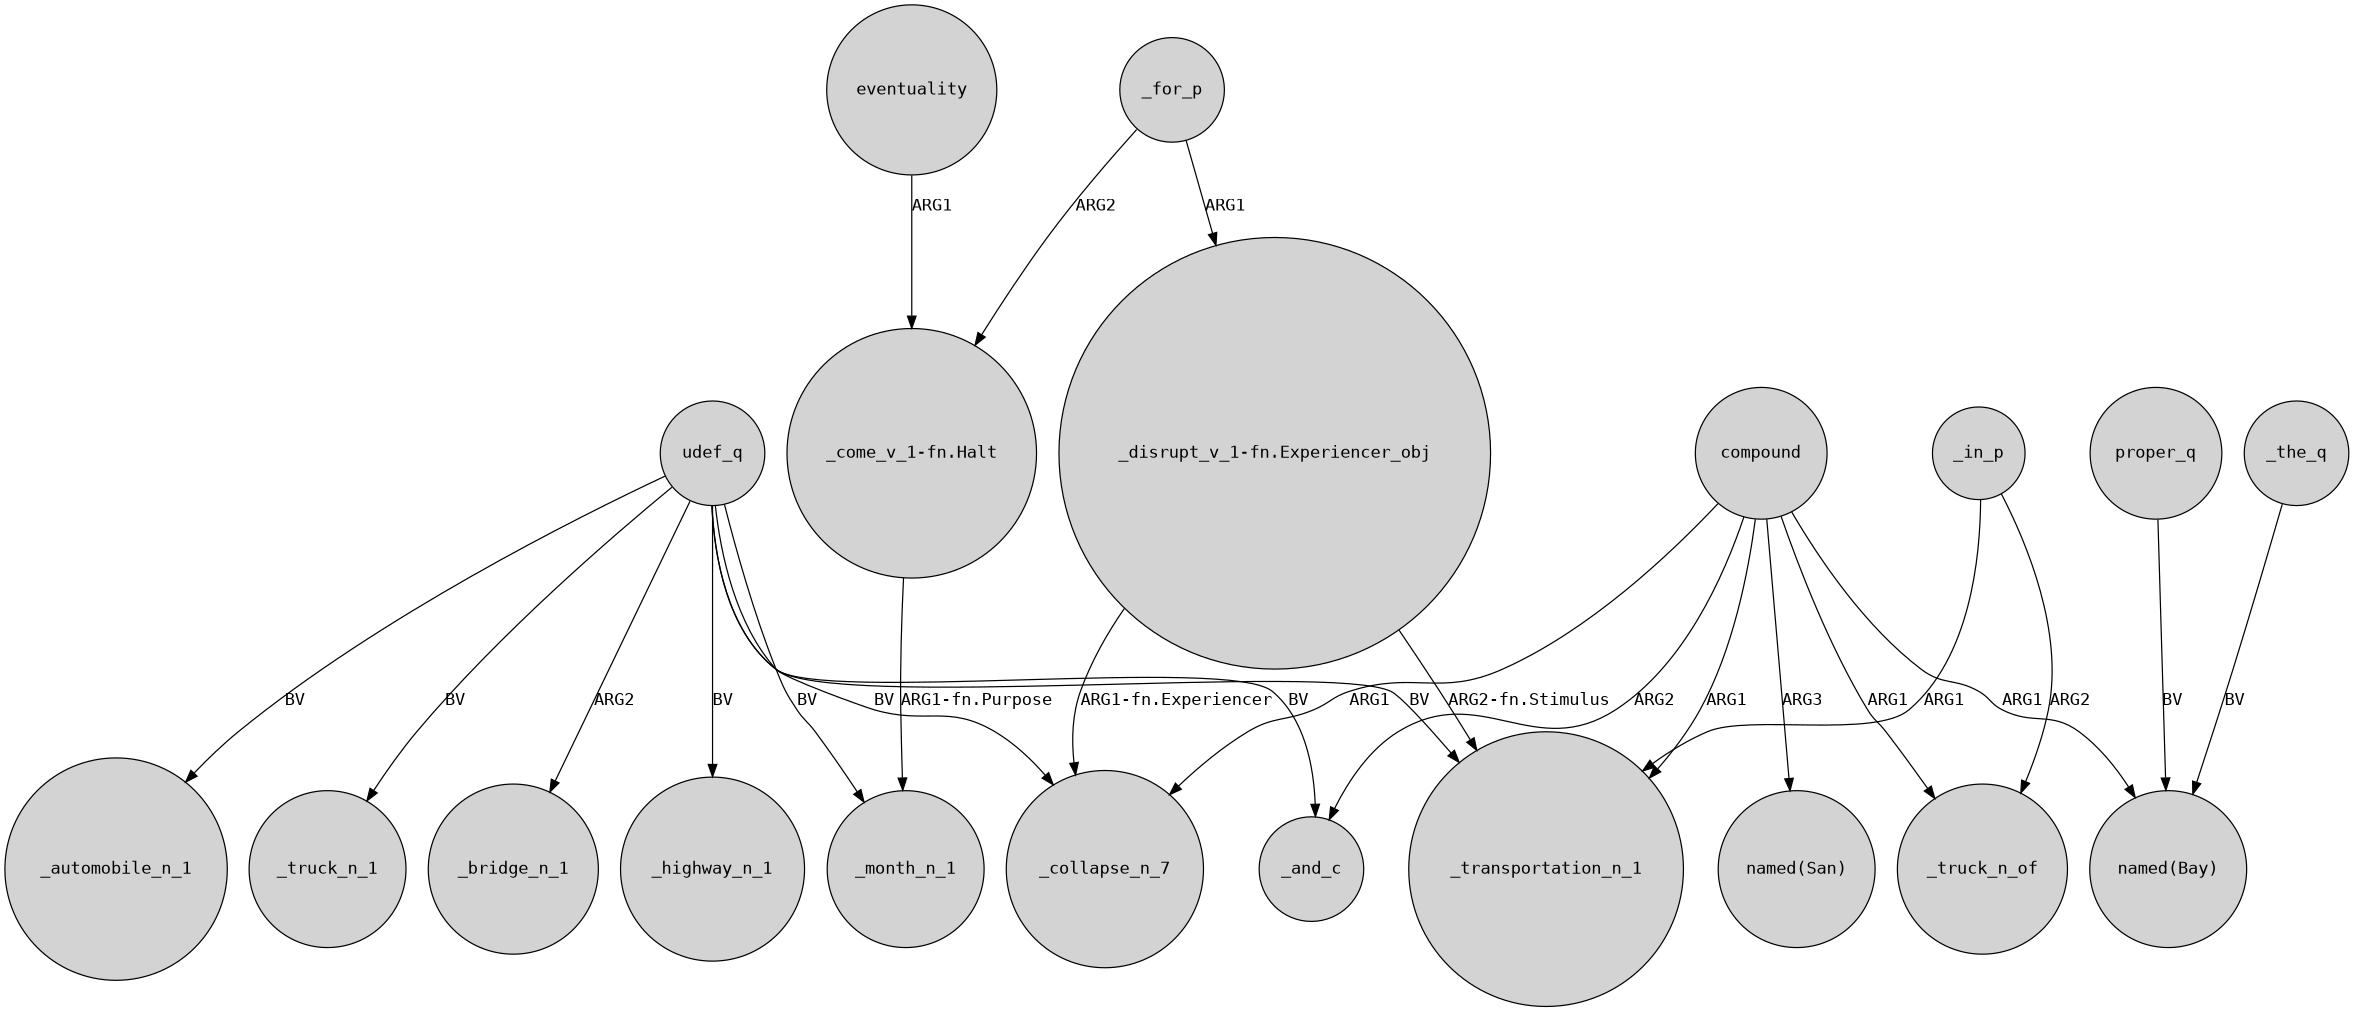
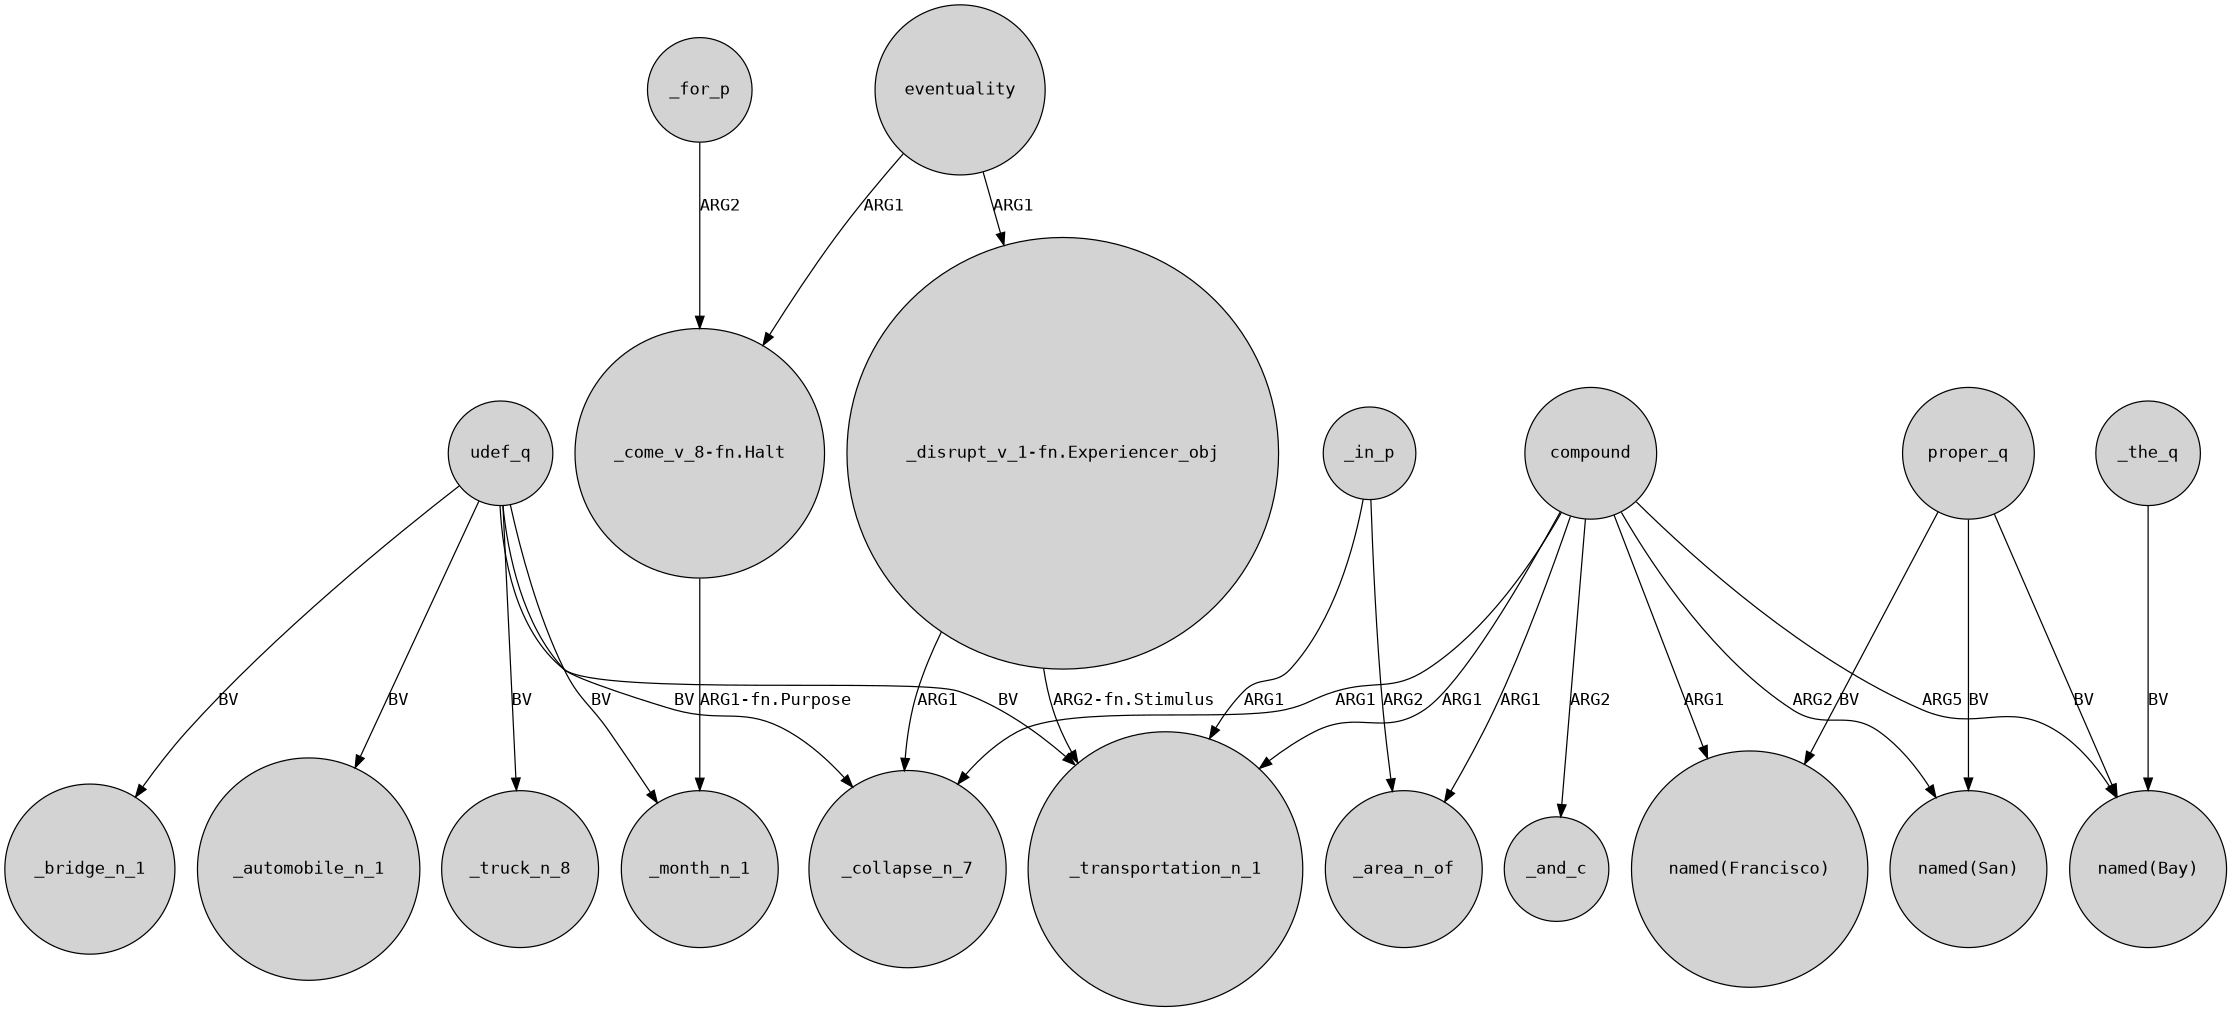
edge "_for_p" -> "_disrupt_v_1-fn.Experiencer_obj": now "eventuality" -> "_disrupt_v_1-fn.Experiencer_obj"
node "_come_v_1-fn.Halt": label "_come_v_1-fn.Halt" -> "_come_v_8-fn.Halt"
edge "proper_q" -> "named(San)": added, label "BV"
edge "udef_q" -> "_and_c": removed, label "BV"
edge "udef_q" -> "_bridge_n_1": label "ARG2" -> "BV"
edge "_disrupt_v_1-fn.Experiencer_obj" -> "_collapse_n_7": label "ARG1-fn.Experiencer" -> "ARG1"
edge "compound" -> "named(San)": label "ARG3" -> "ARG2"
edge "compound" -> "named(Bay)": label "ARG1" -> "ARG5"
node "_truck_n_1": label "_truck_n_1" -> "_truck_n_8"
node "_highway_n_1": removed
node "named(Francisco)": added
node "_truck_n_of": label "_truck_n_of" -> "_area_n_of"
